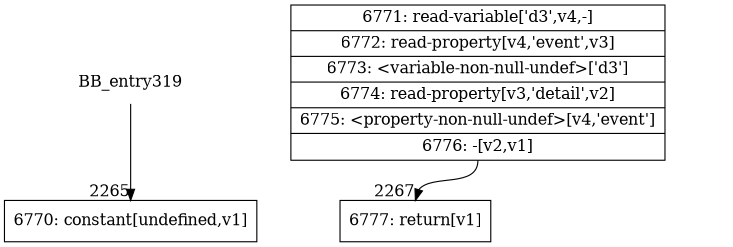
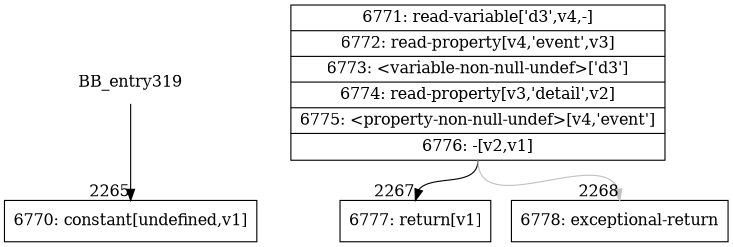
node "6778: exceptional-return": added
